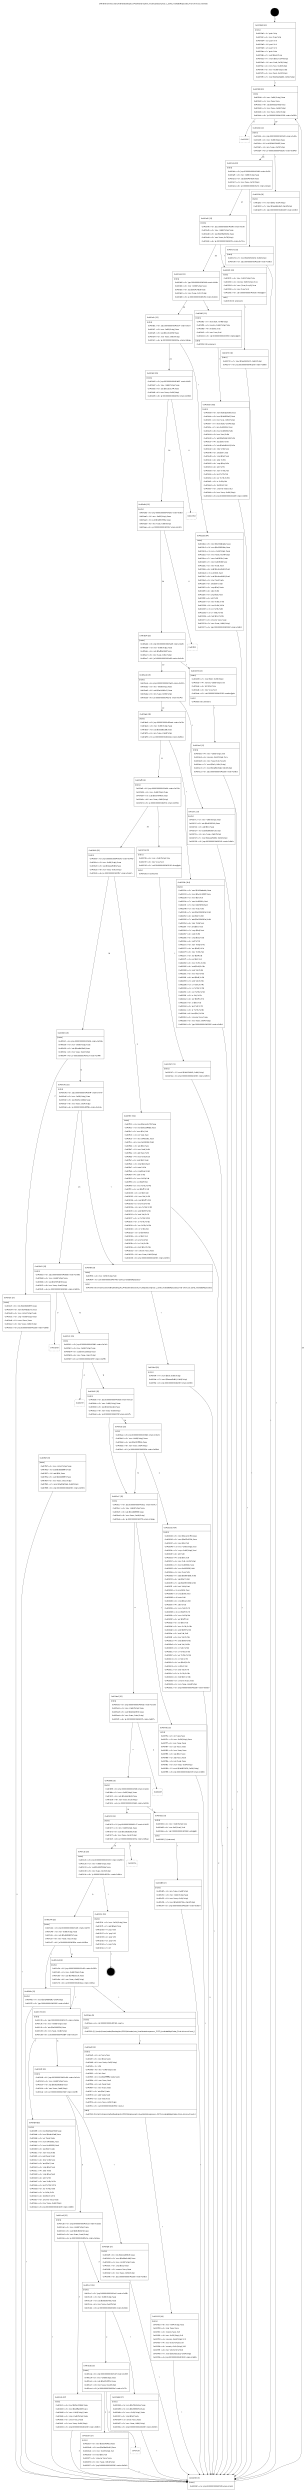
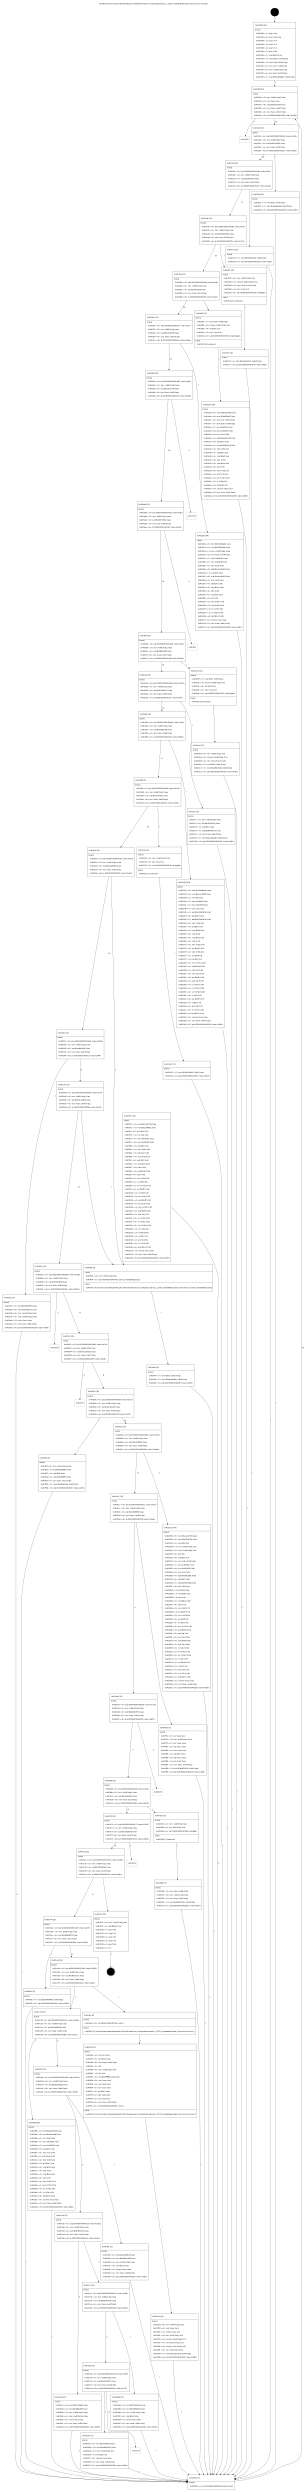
edge "0x401b18 [25]" -> "0x401fb7 [134]": now "0x401b18 [25]" -> "0x401f9b [9]"
edge "0x401b95 [25]" -> "0x401bc7 [25]": now "0x401b95 [25]" -> "0x401f4f [31]"
